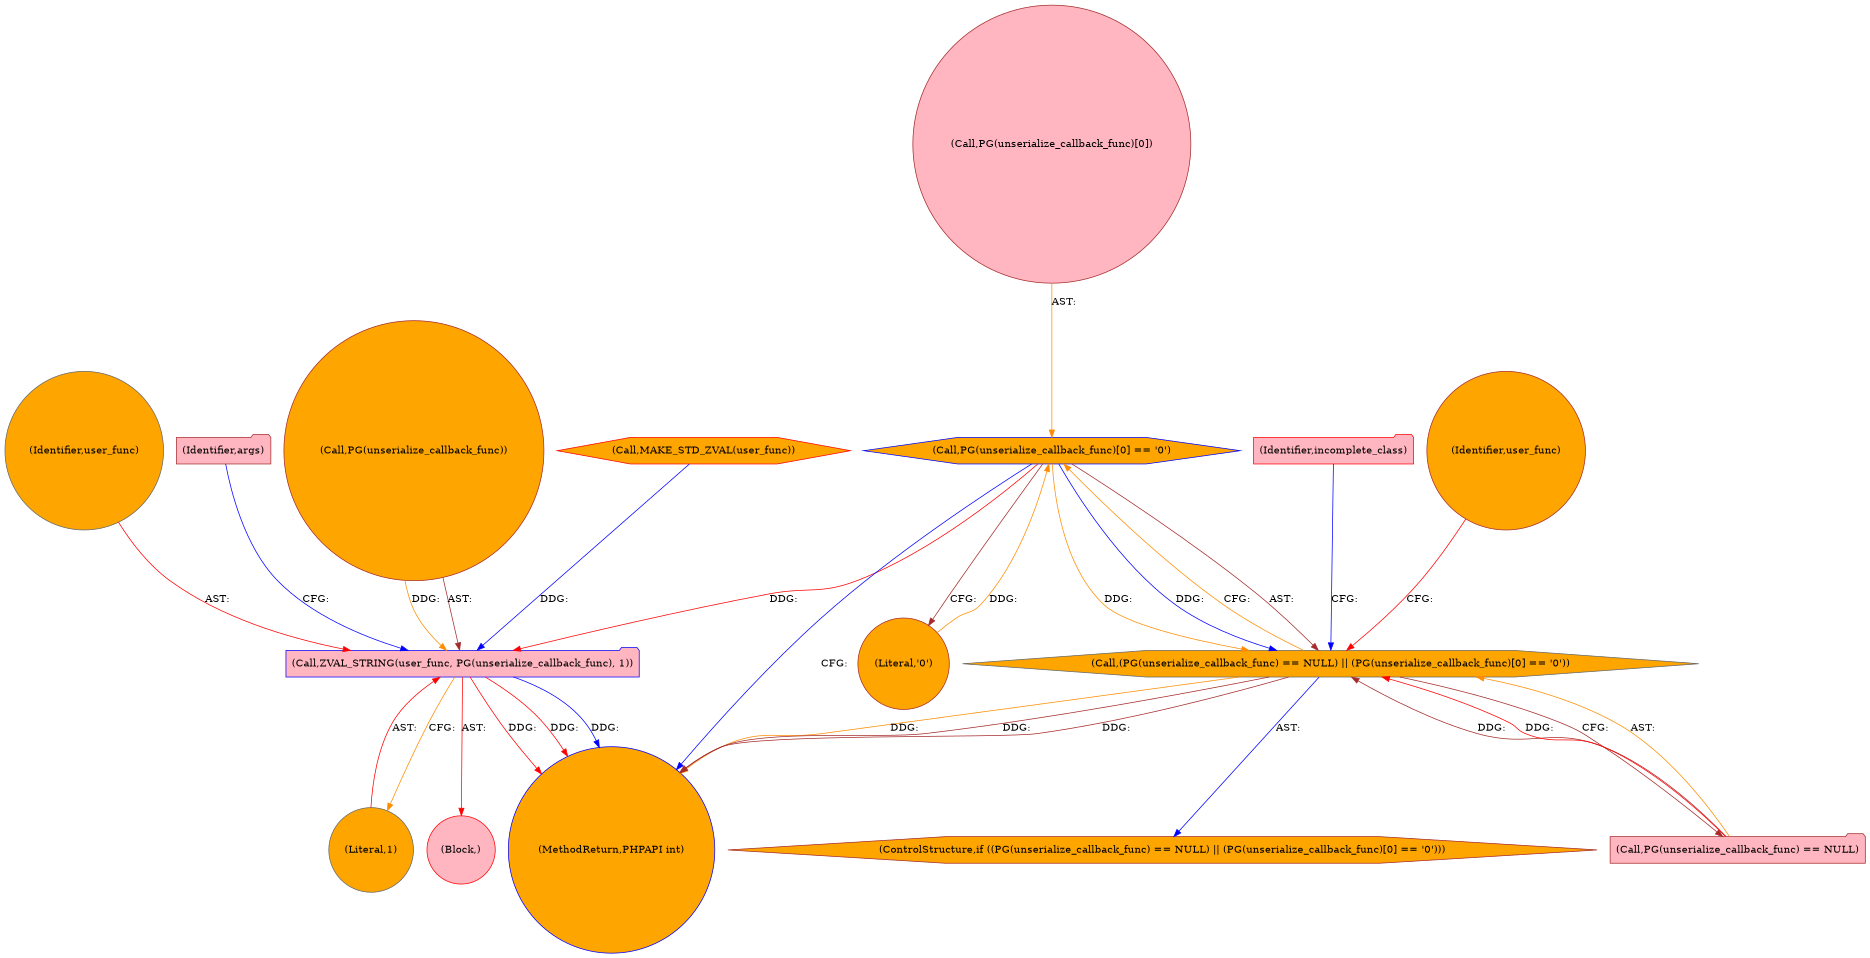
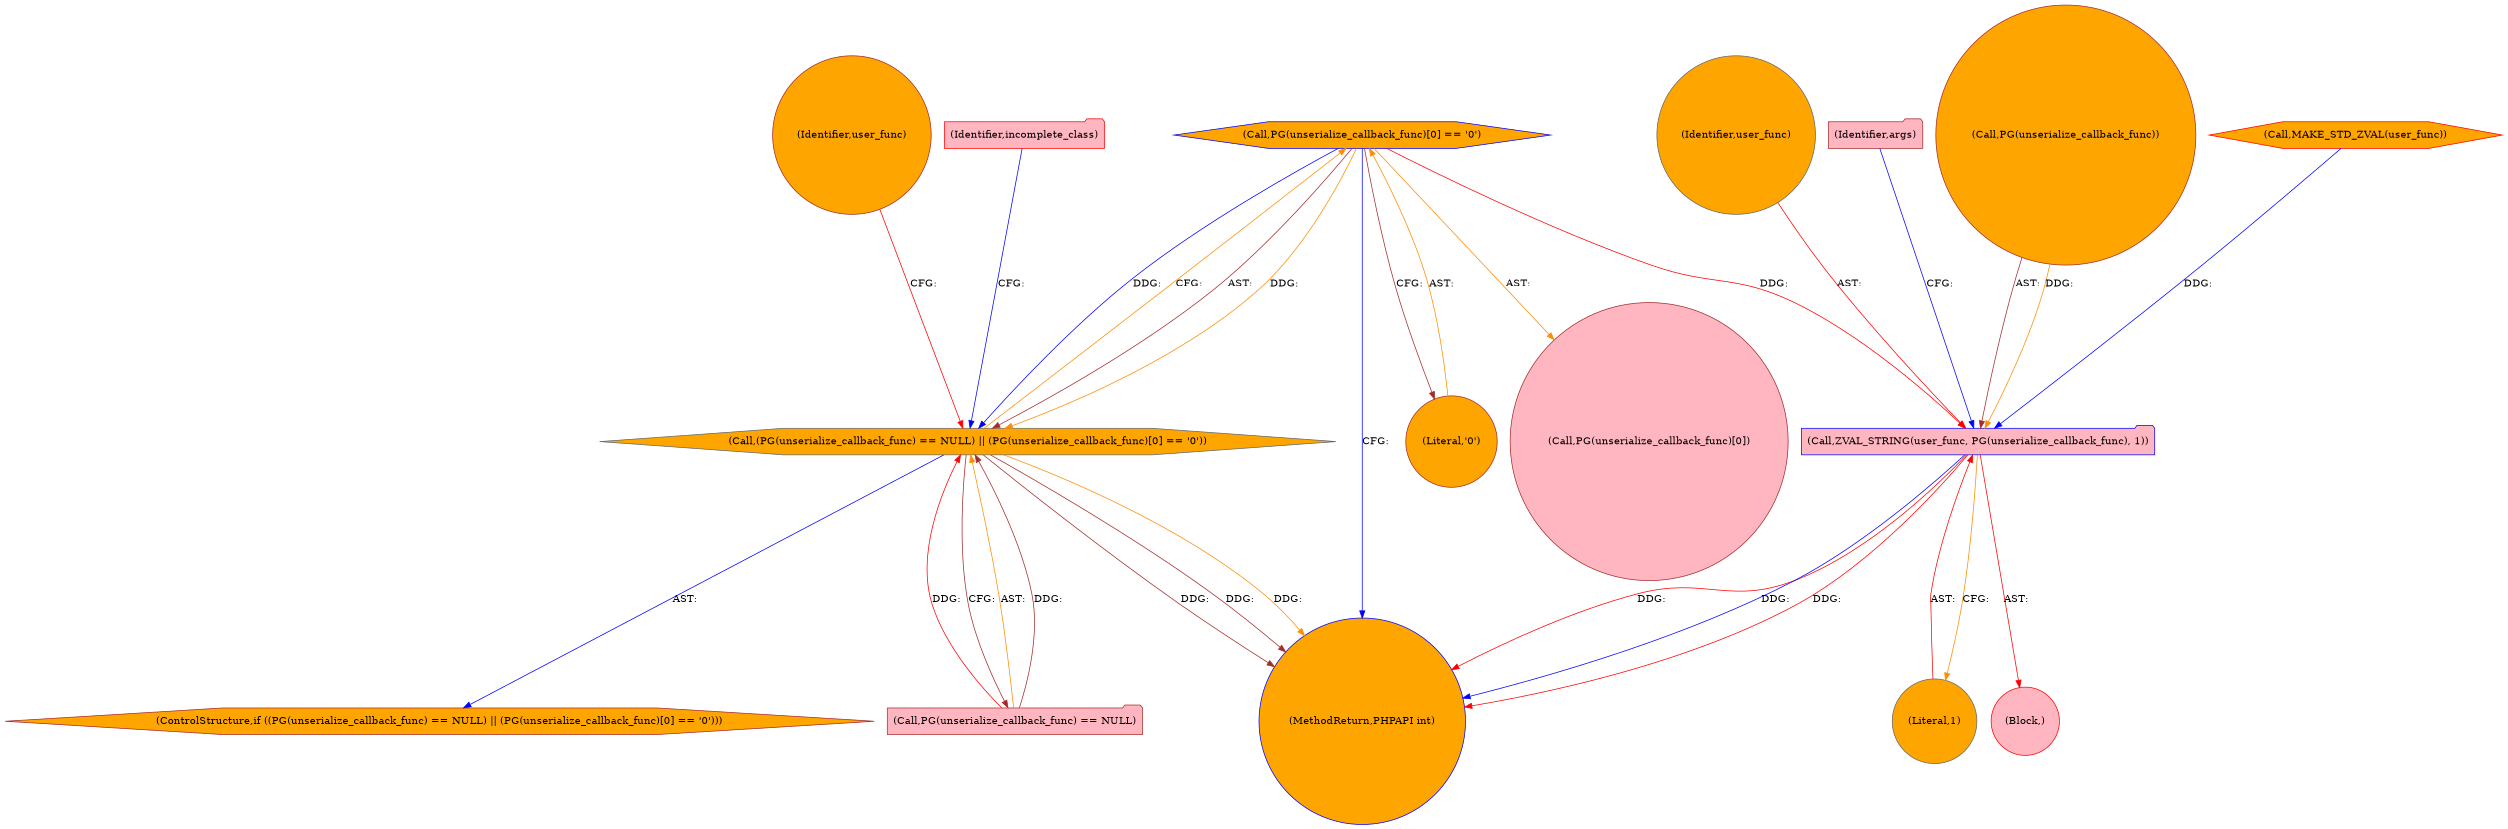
edge "(Call,PG(unserialize_callback_func)[0])" -> "(Call,PG(unserialize_callback_func)[0] == '0')": reversed
edge "(Literal,'0')" -> "(Call,PG(unserialize_callback_func)[0] == '0')": label "DDG: " -> "AST: "
